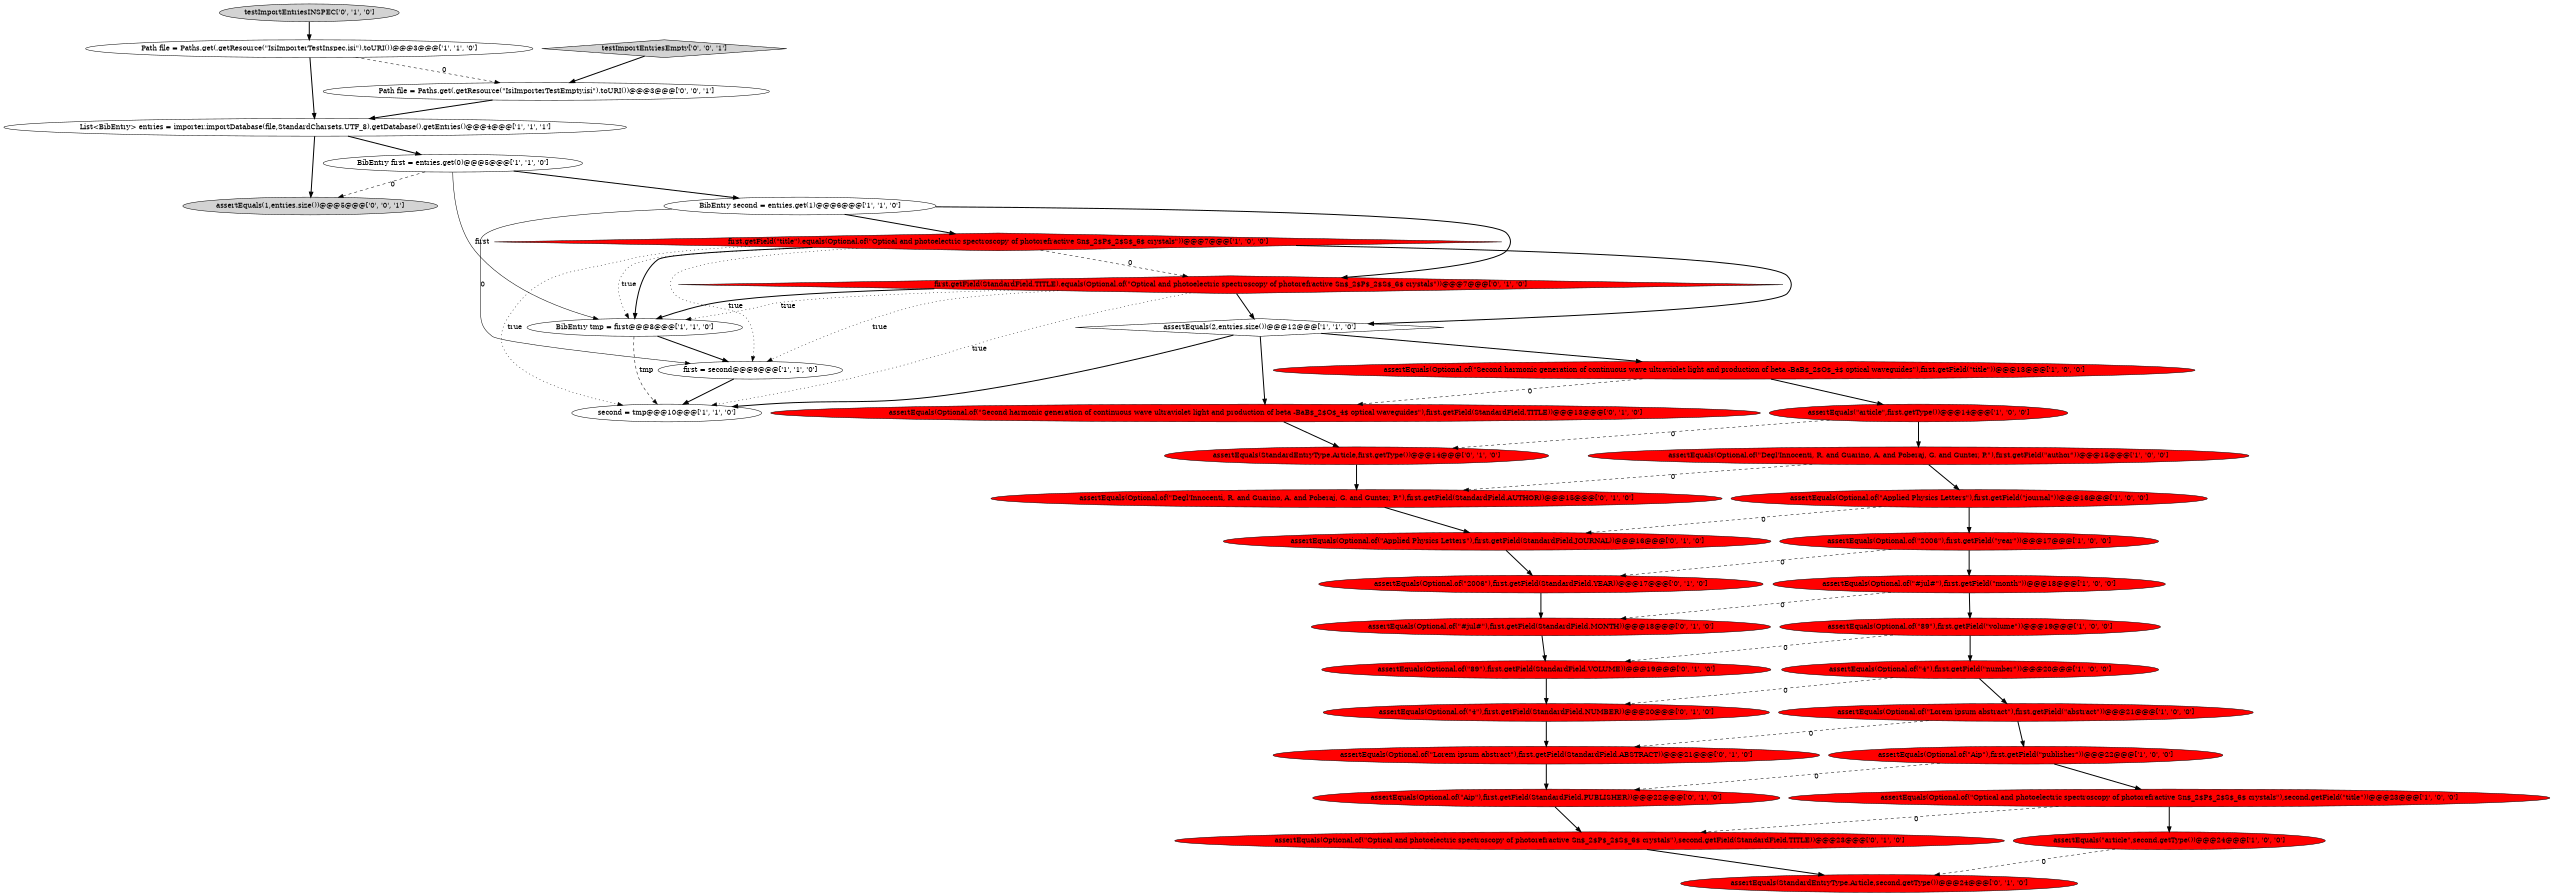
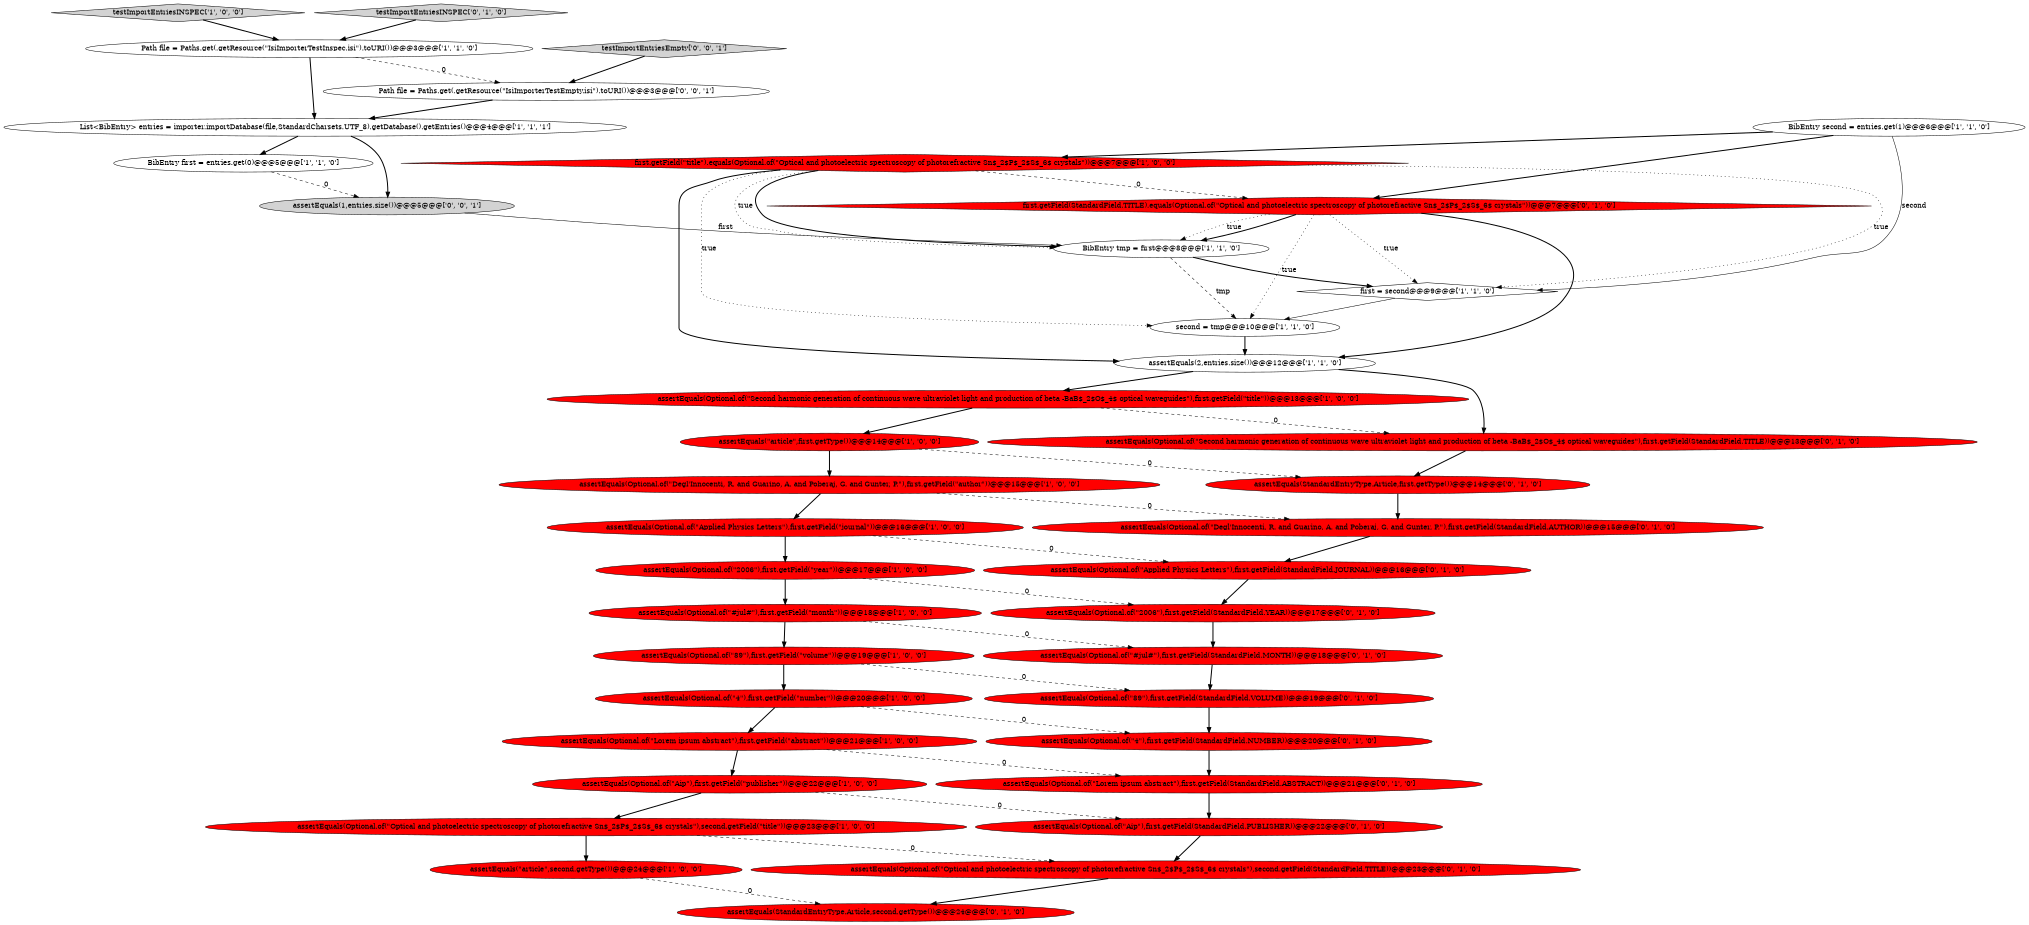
node "testImportEntriesINSPEC['1', '0', '0']": added
node "testImportEntriesINSPEC['0', '1', '0']": shape ellipse -> diamond
edge "BibEntry first = entries.get(0)@@@5@@@['1', '1', '0']" -> "BibEntry second = entries.get(1)@@@6@@@['1', '1', '0']": removed
edge "BibEntry first = entries.get(0)@@@5@@@['1', '1', '0']" -> "BibEntry tmp = first@@@8@@@['1', '1', '0']": now "assertEquals(1,entries.size())@@@5@@@['0', '0', '1']" -> "BibEntry tmp = first@@@8@@@['1', '1', '0']"
edge "BibEntry second = entries.get(1)@@@6@@@['1', '1', '0']" -> "first = second@@@9@@@['1', '1', '0']": label "0" -> "second"
node "assertEquals(2,entries.size())@@@12@@@['1', '1', '0']": shape diamond -> ellipse
node "first = second@@@9@@@['1', '1', '0']": shape ellipse -> diamond
edge "assertEquals(2,entries.size())@@@12@@@['1', '1', '0']" -> "second = tmp@@@10@@@['1', '1', '0']": reversed
edge "first = second@@@9@@@['1', '1', '0']" -> "second = tmp@@@10@@@['1', '1', '0']": style bold -> solid
